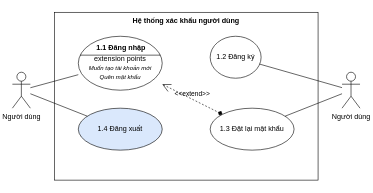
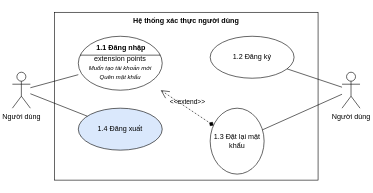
node "Hệ thống xác khẩu người dùng": label "Hệ thống xác khẩu người dùng" -> "Hệ thống xác thực người dùng"
node "1.2 Đăng ký": size 51x42 -> 84x42
node "1.3 Đặt lại mật khẩu": size 84x42 -> 54x66
